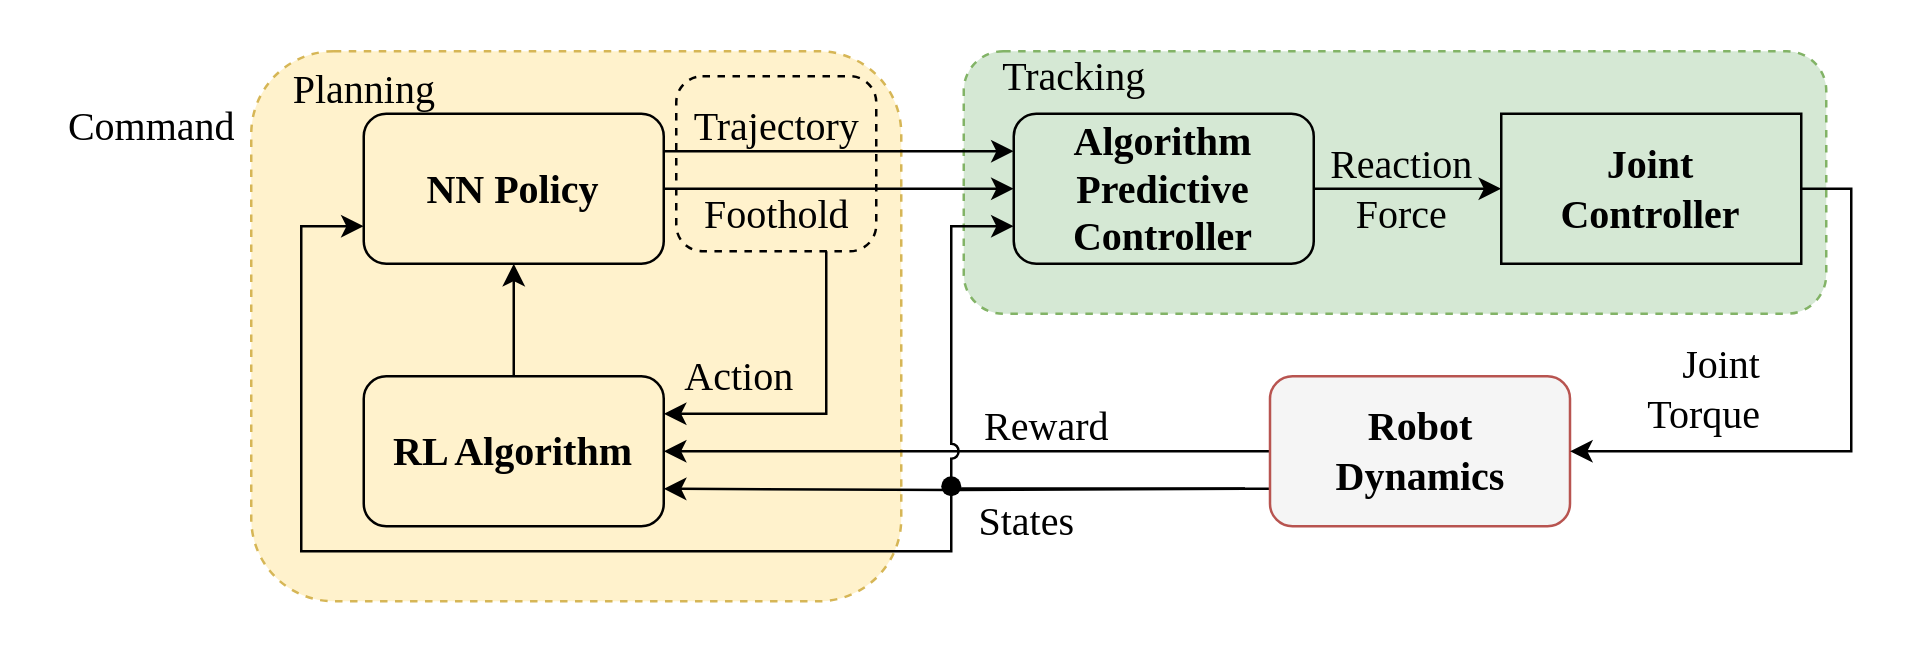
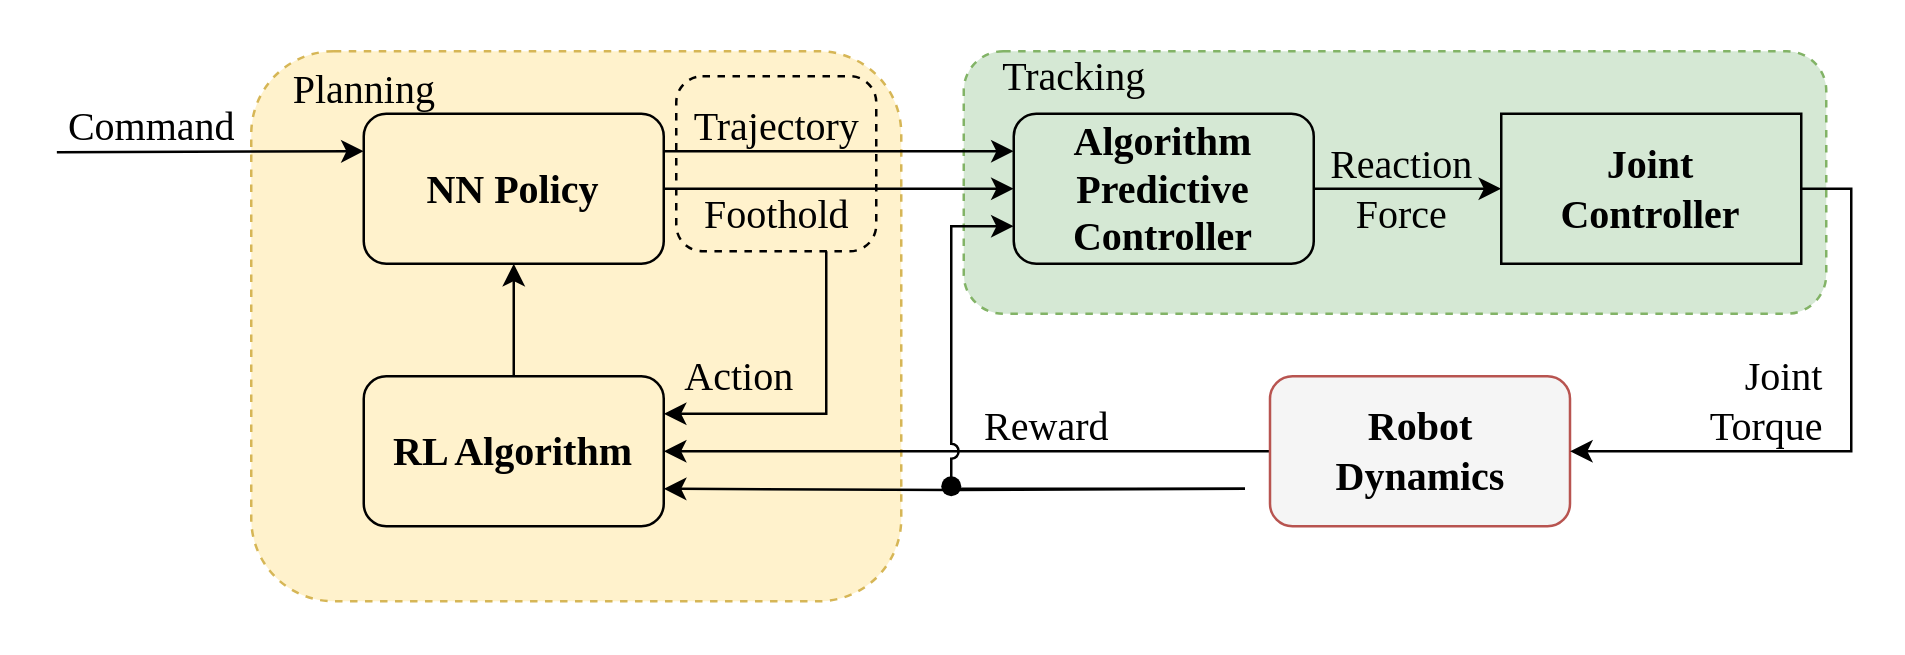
edge "Command" -> "NN Policy": added
node "JointTorque": moved (1689, 389) -> (1751, 401)
node "States": removed
edge "Robot Dynamics" -> "NN Policy": removed
